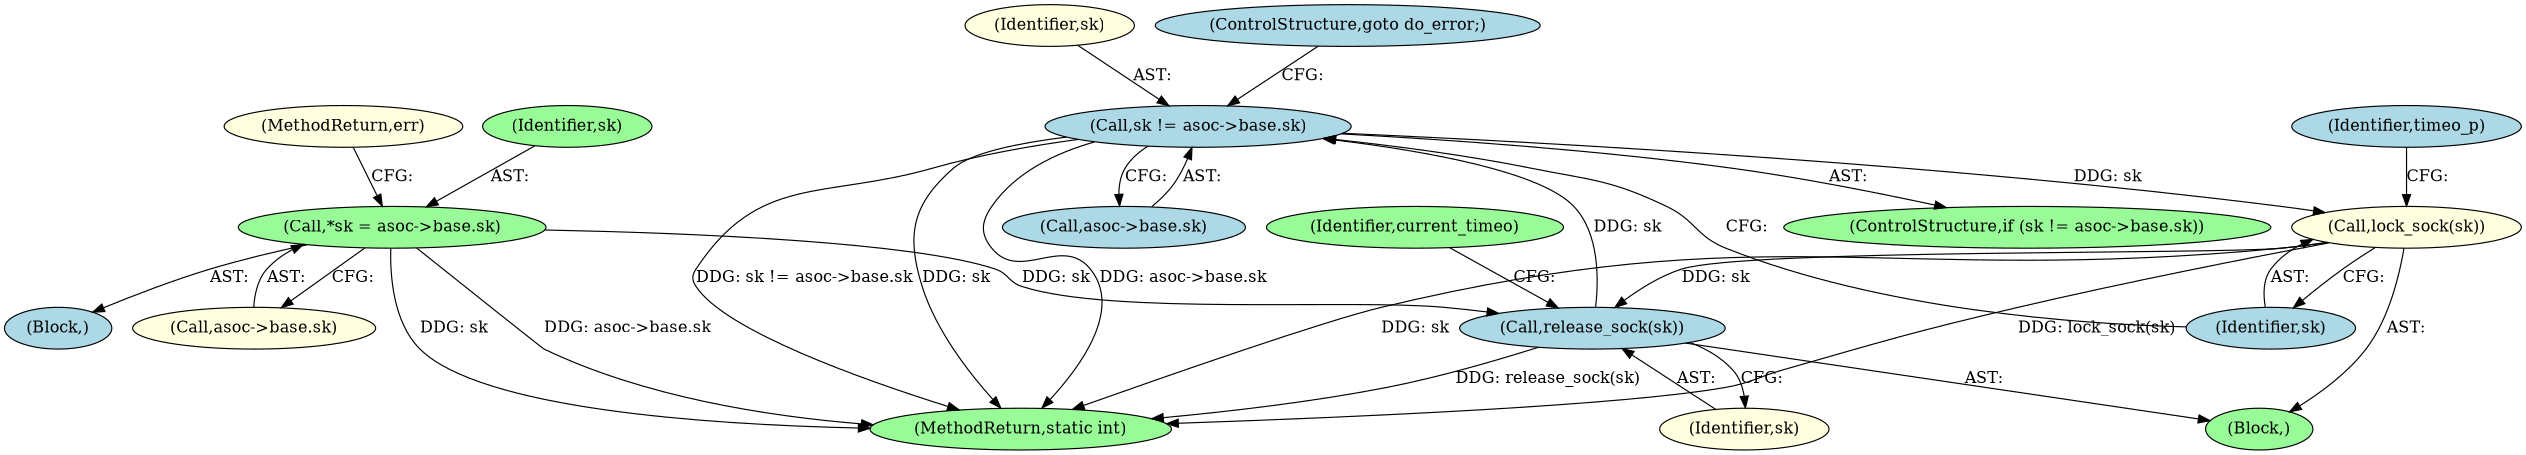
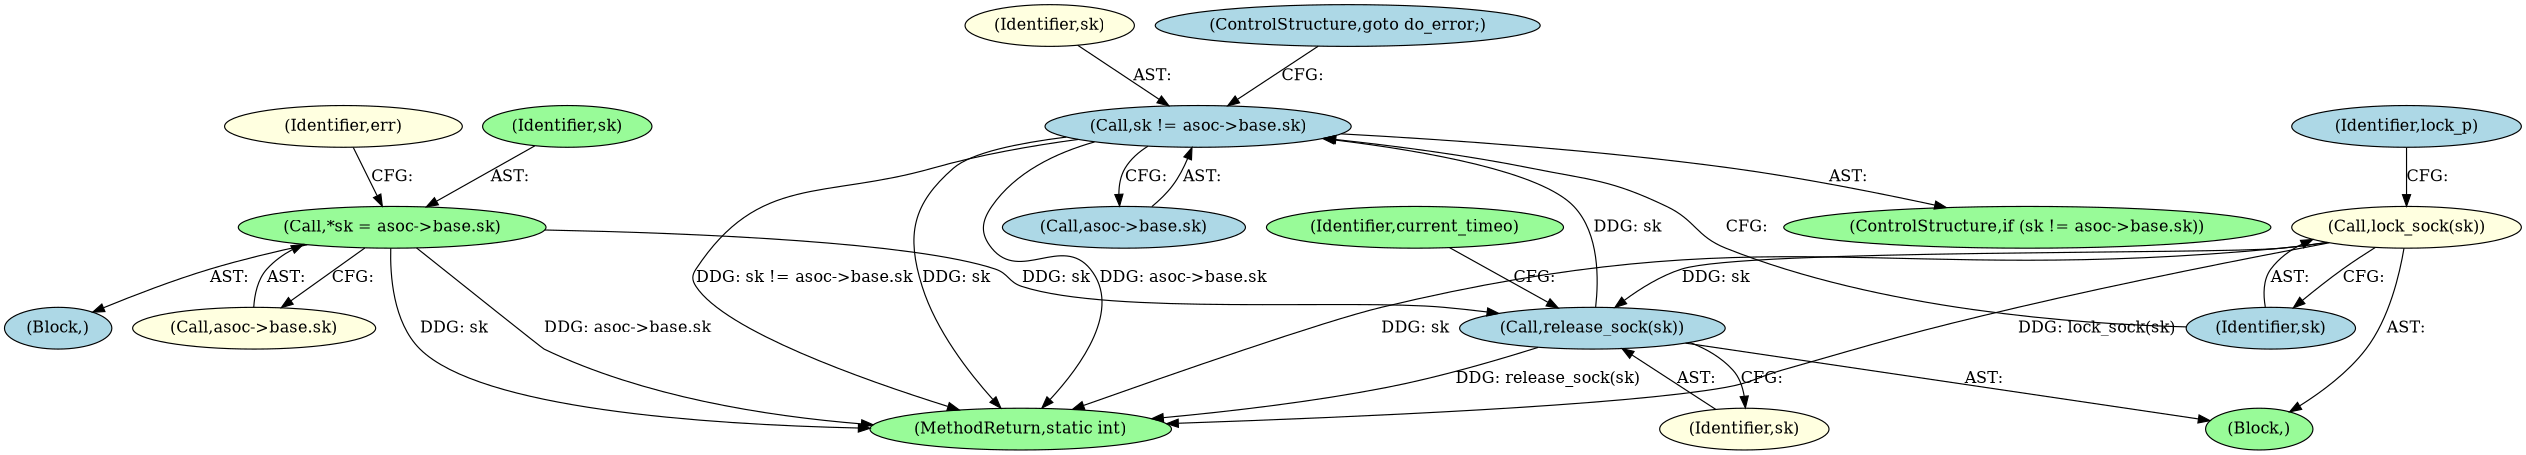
node "(MethodReturn,err)": label "(MethodReturn,err)" -> "(Identifier,err)"
node "(Identifier,timeo_p)": label "(Identifier,timeo_p)" -> "(Identifier,lock_p)"
edge "(Call,sk != asoc->base.sk)" -> "(Call,lock_sock(sk))": removed, label "DDG: sk"
